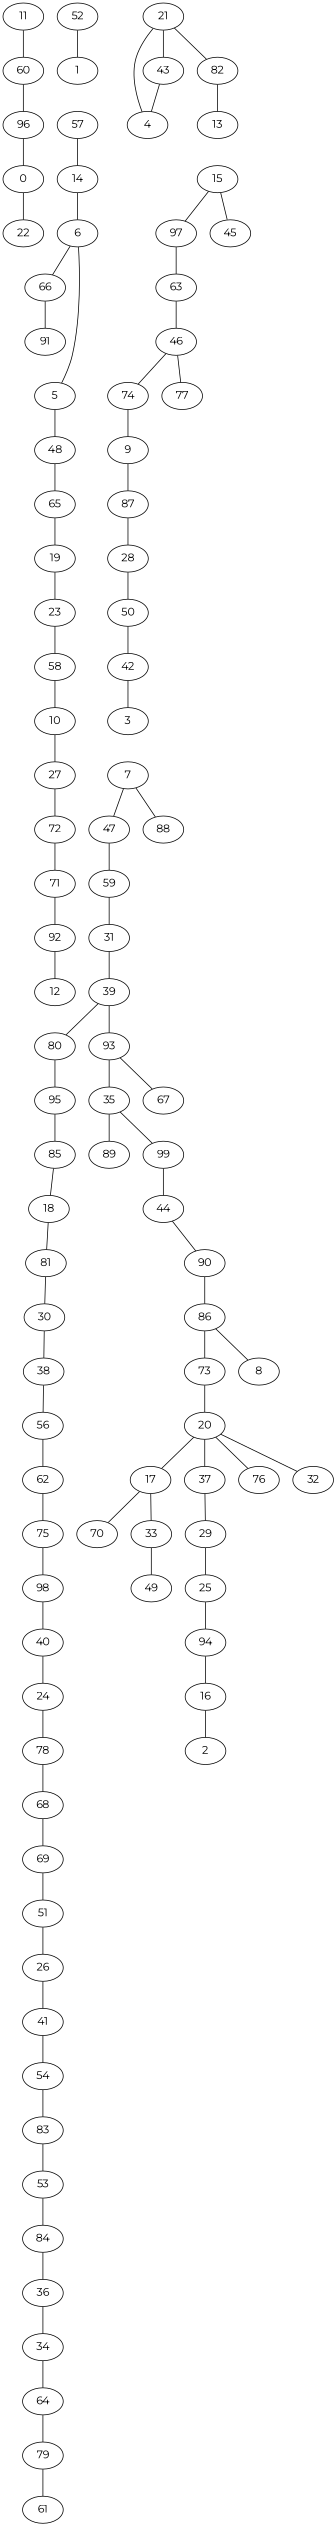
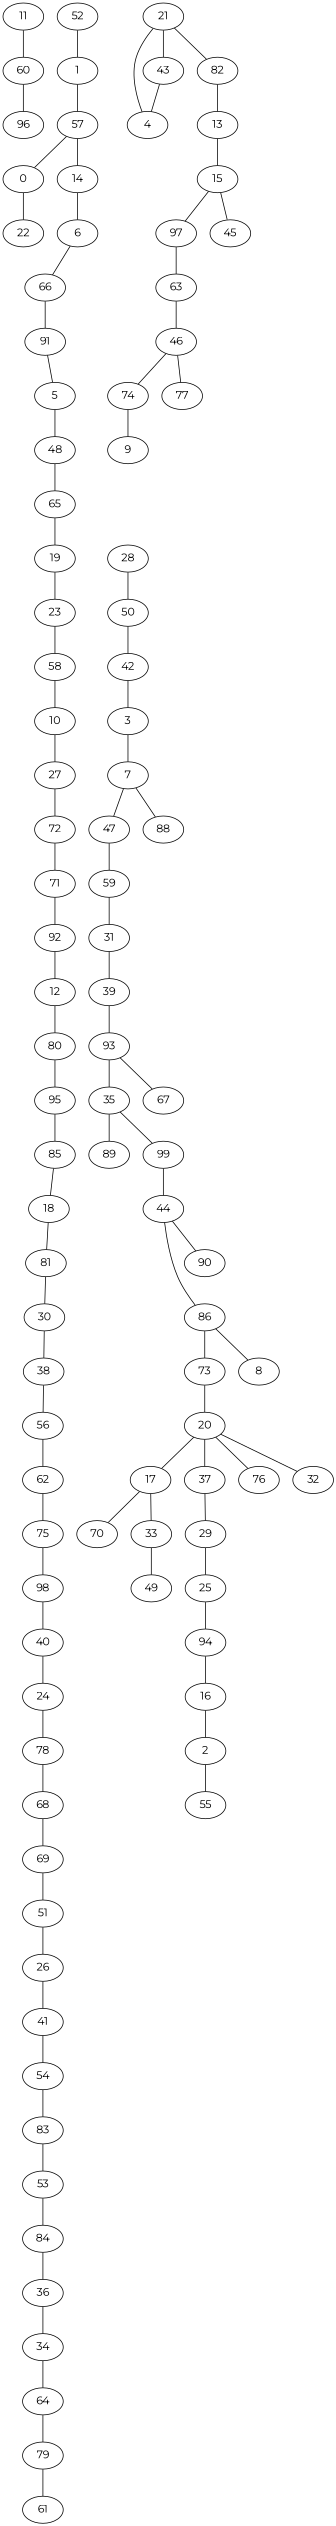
edge "1" -- "57": added
edge "96" -- "0": now "57" -- "0"
edge "13" -- "15": added
edge "6" -- "5": now "91" -- "5"
node "87": removed
edge "3" -- "7": added
edge "39" -- "80": now "12" -- "80"
edge "90" -- "86": now "44" -- "86"
node "55": added
